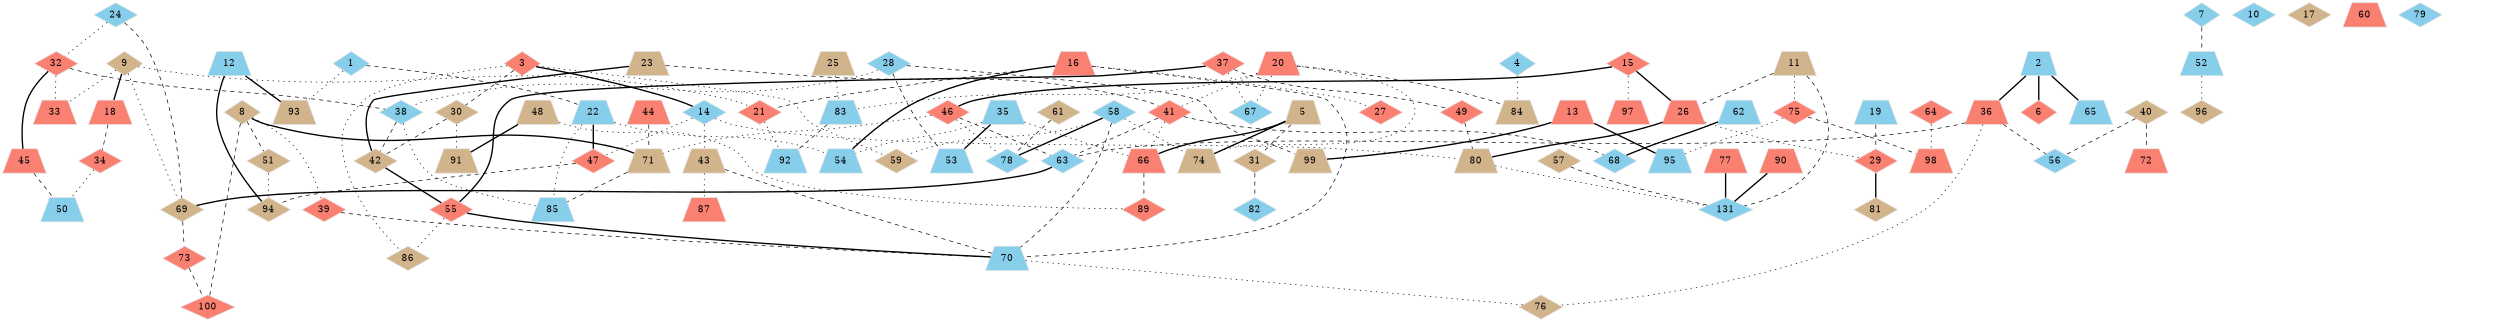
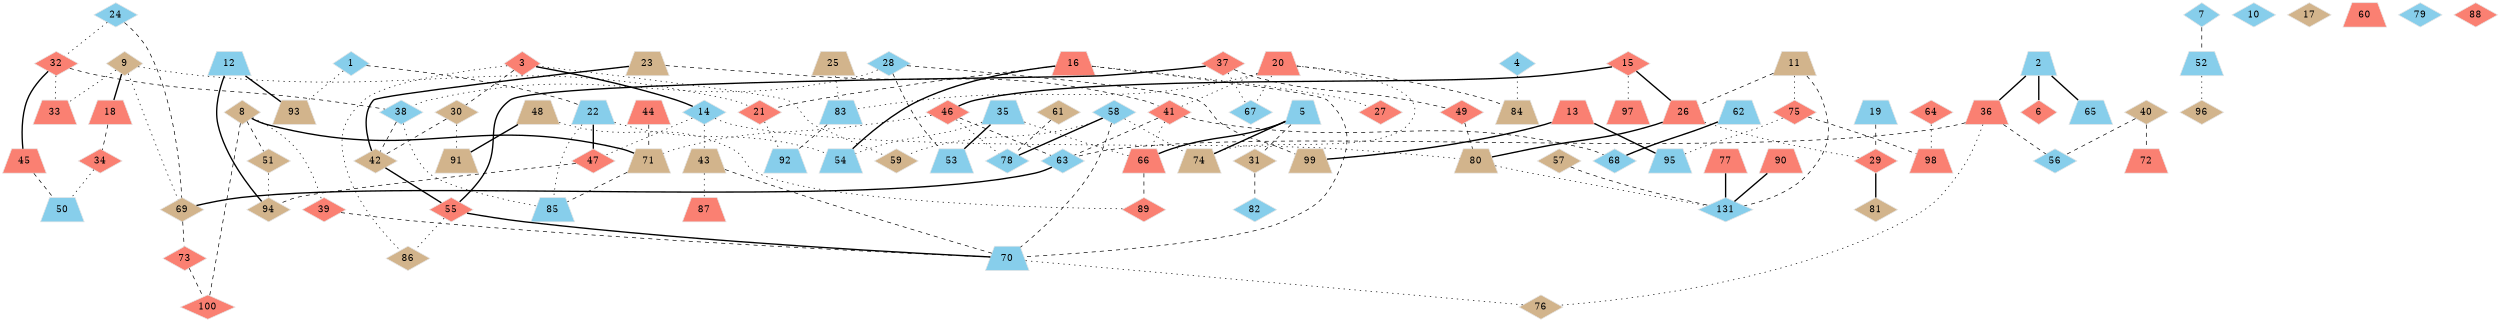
node "88": added
node "5": fillcolor tan -> skyblue
